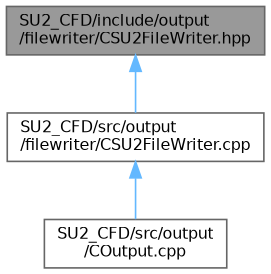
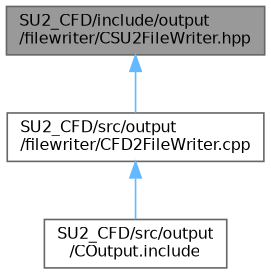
node "SU2_CFD/src/output /filewriter/CSU2FileWriter.cpp": label "SU2_CFD/src/output /filewriter/CSU2FileWriter.cpp" -> "SU2_CFD/src/output /filewriter/CFD2FileWriter.cpp"
node "SU2_CFD/src/output /COutput.cpp": label "SU2_CFD/src/output /COutput.cpp" -> "SU2_CFD/src/output /COutput.include"
